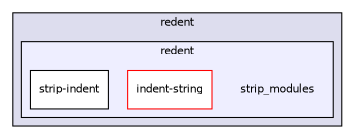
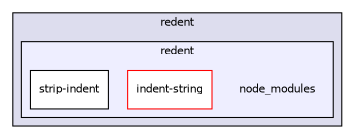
node "strip_modules": label "strip_modules" -> "node_modules"
